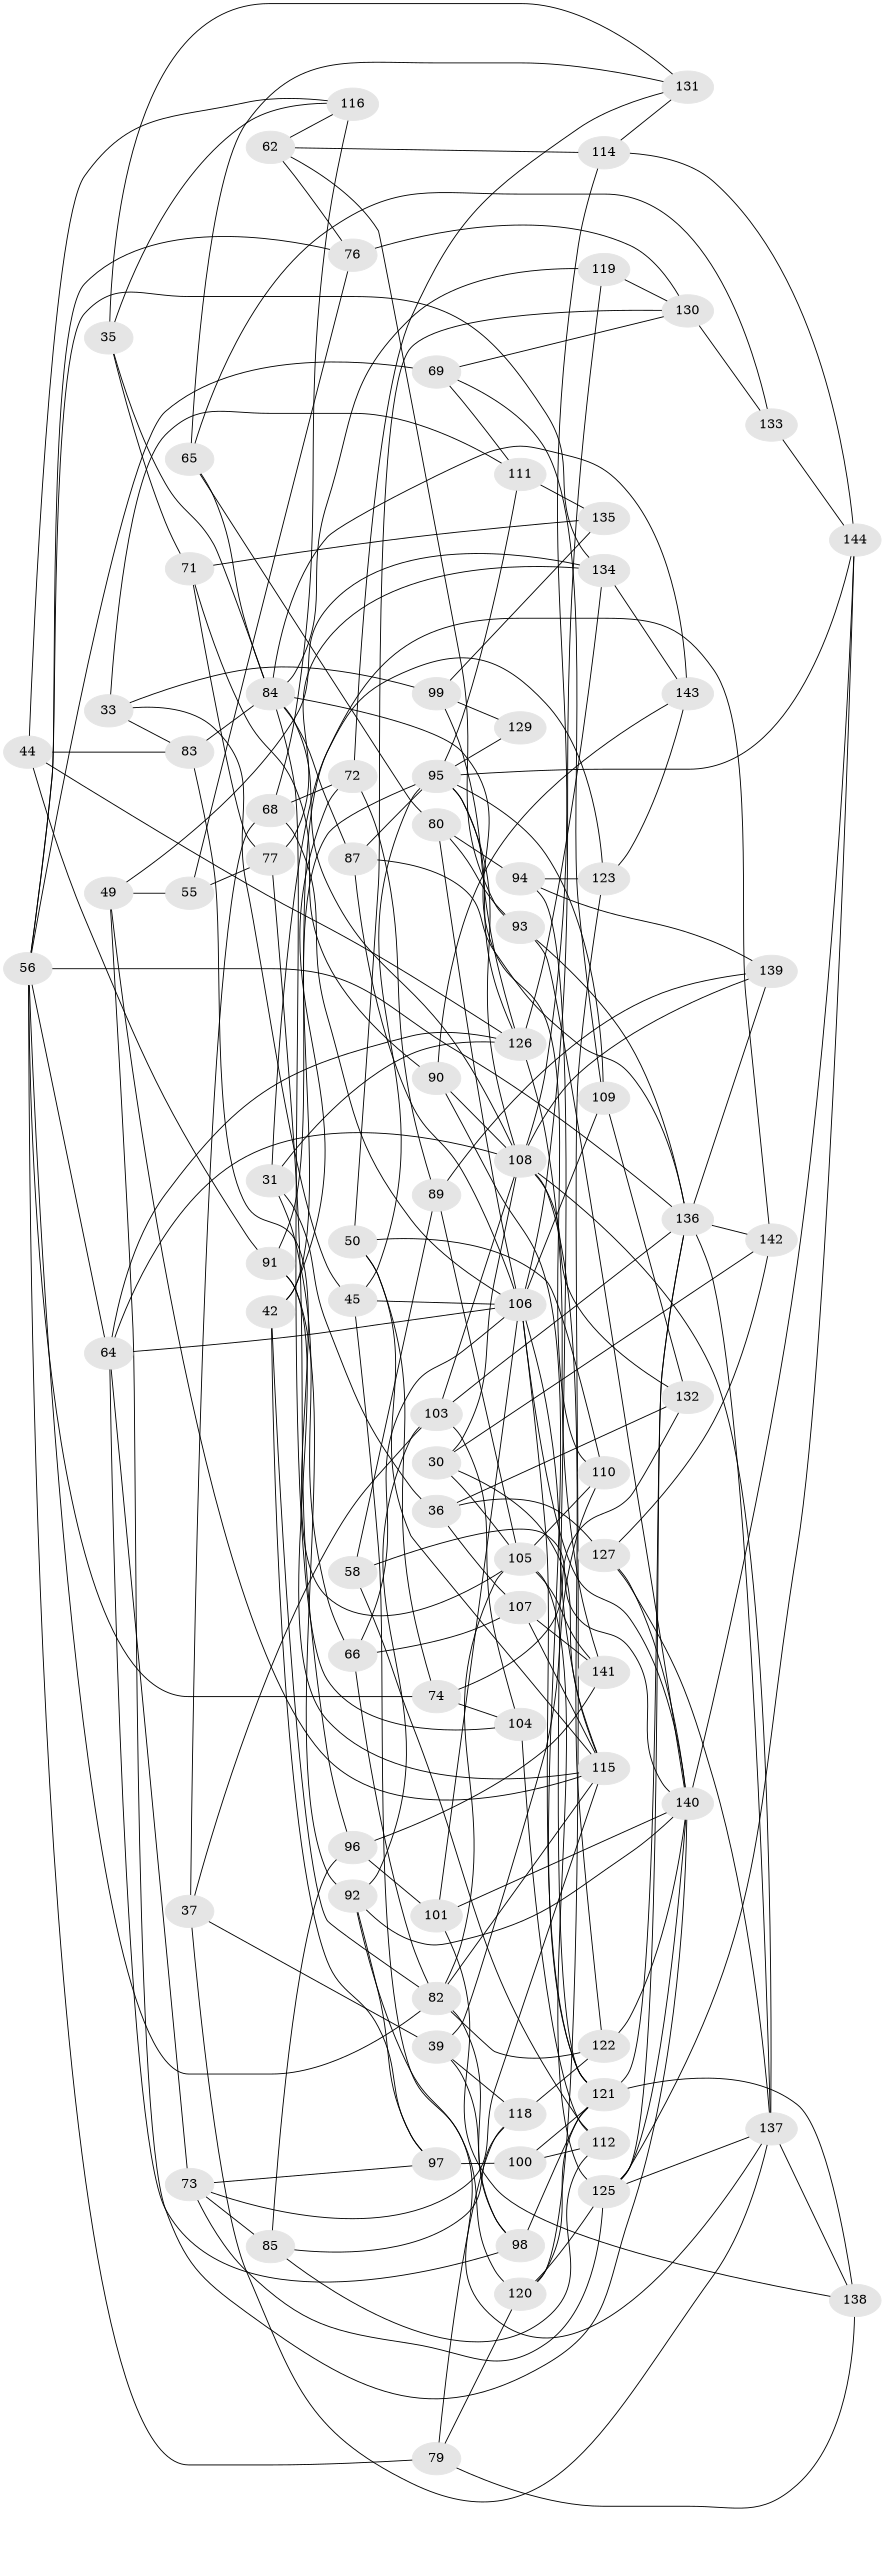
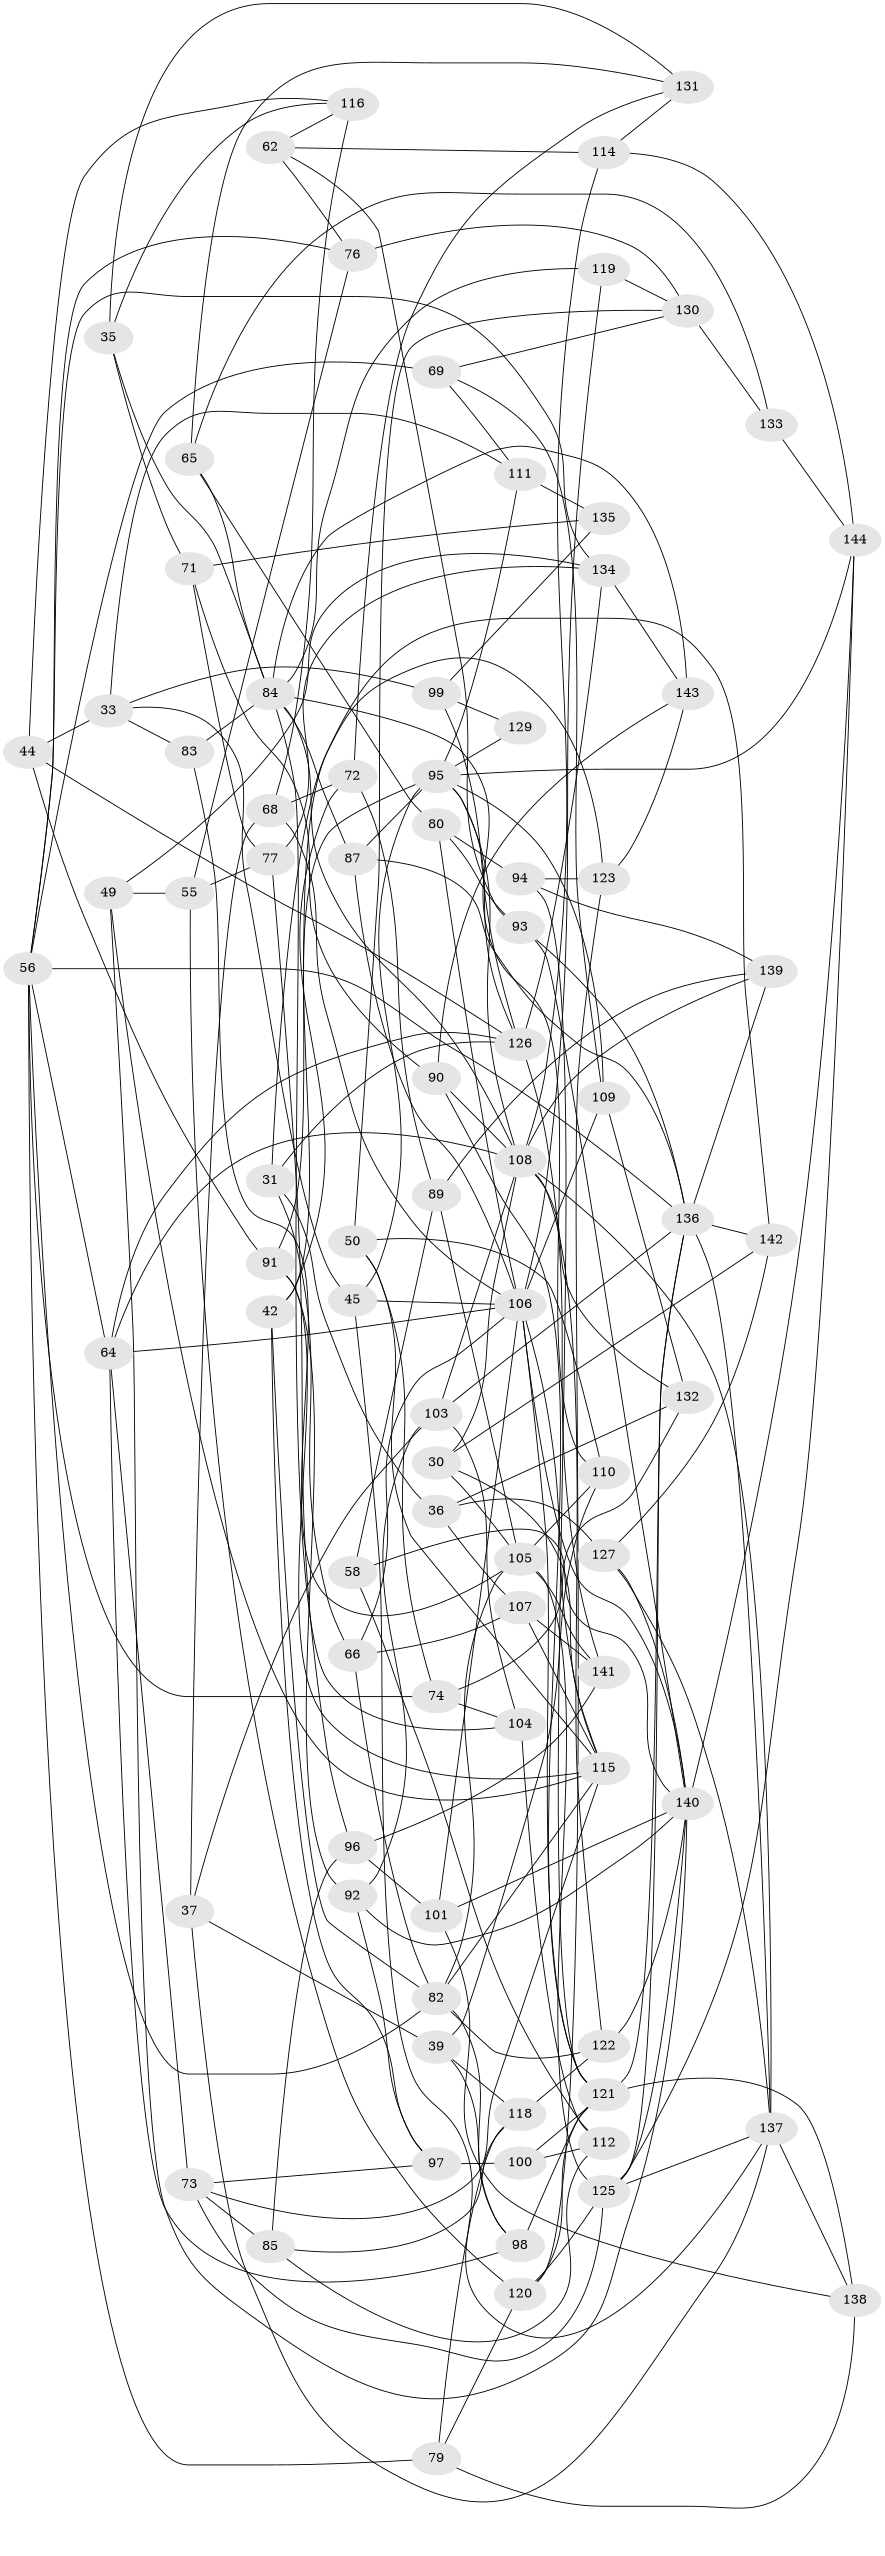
edge "44" -- "83": now "44" -- "33"
edge "92" -- "120": now "55" -- "120"
